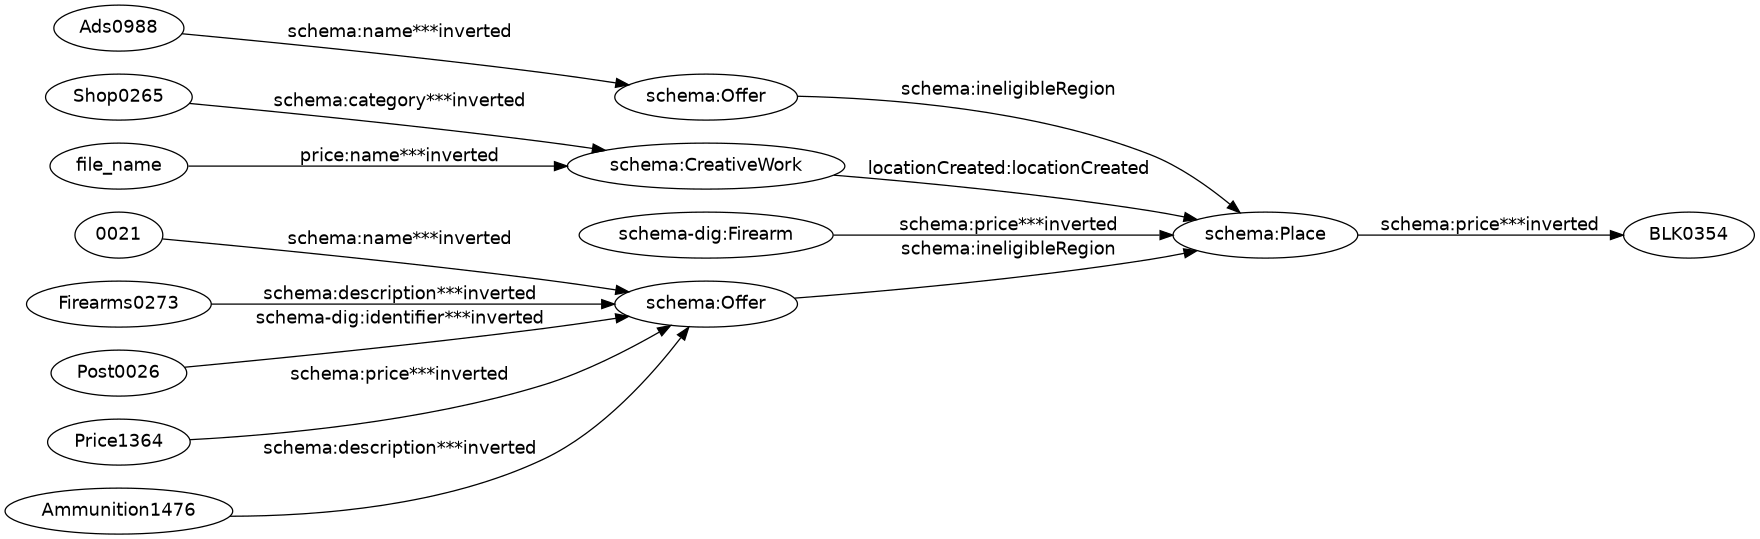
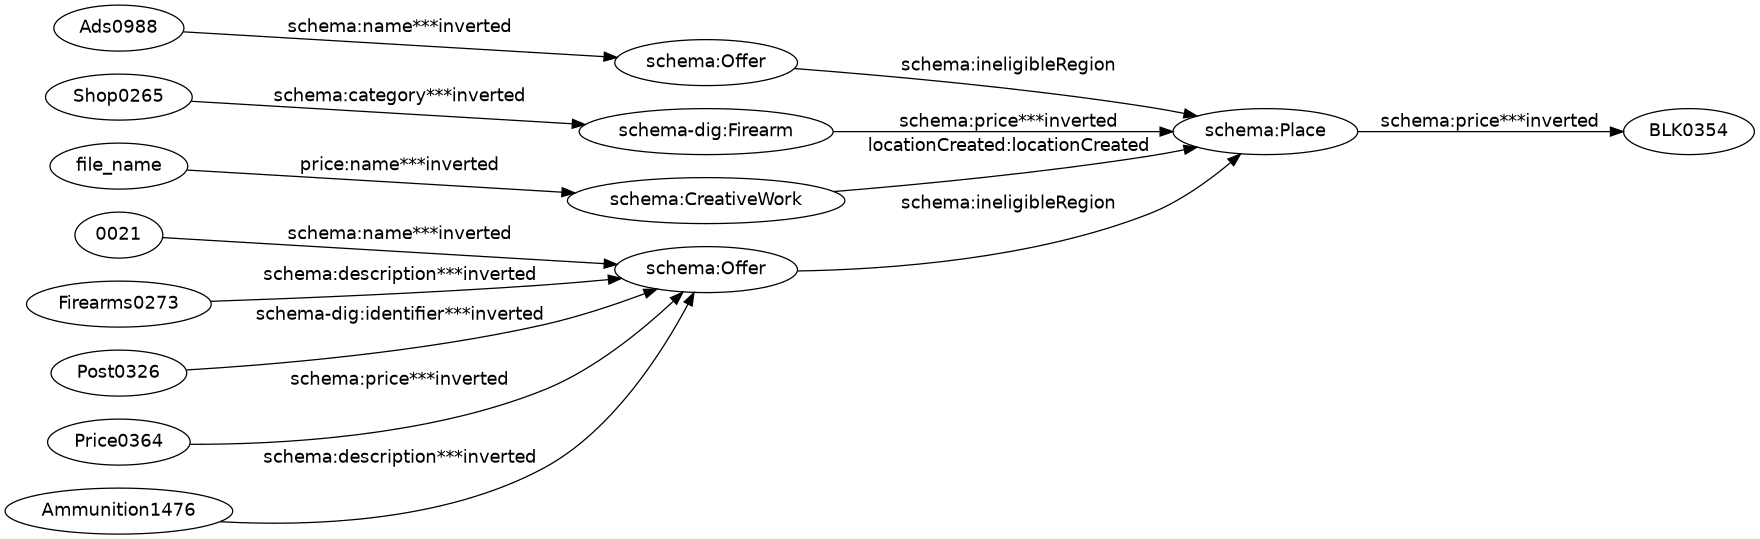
edge "Shop0265" -> "schema:CreativeWork": now "Shop0265" -> "schema-dig:Firearm"
node "Post0026": label "Post0026" -> "Post0326"
node "Price1364": label "Price1364" -> "Price0364"
